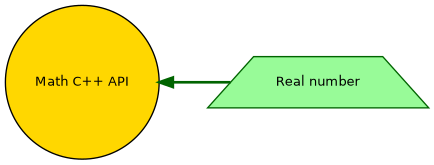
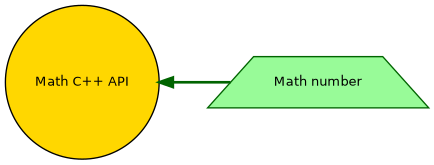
node "Real number": label "Real number" -> "Math number"
